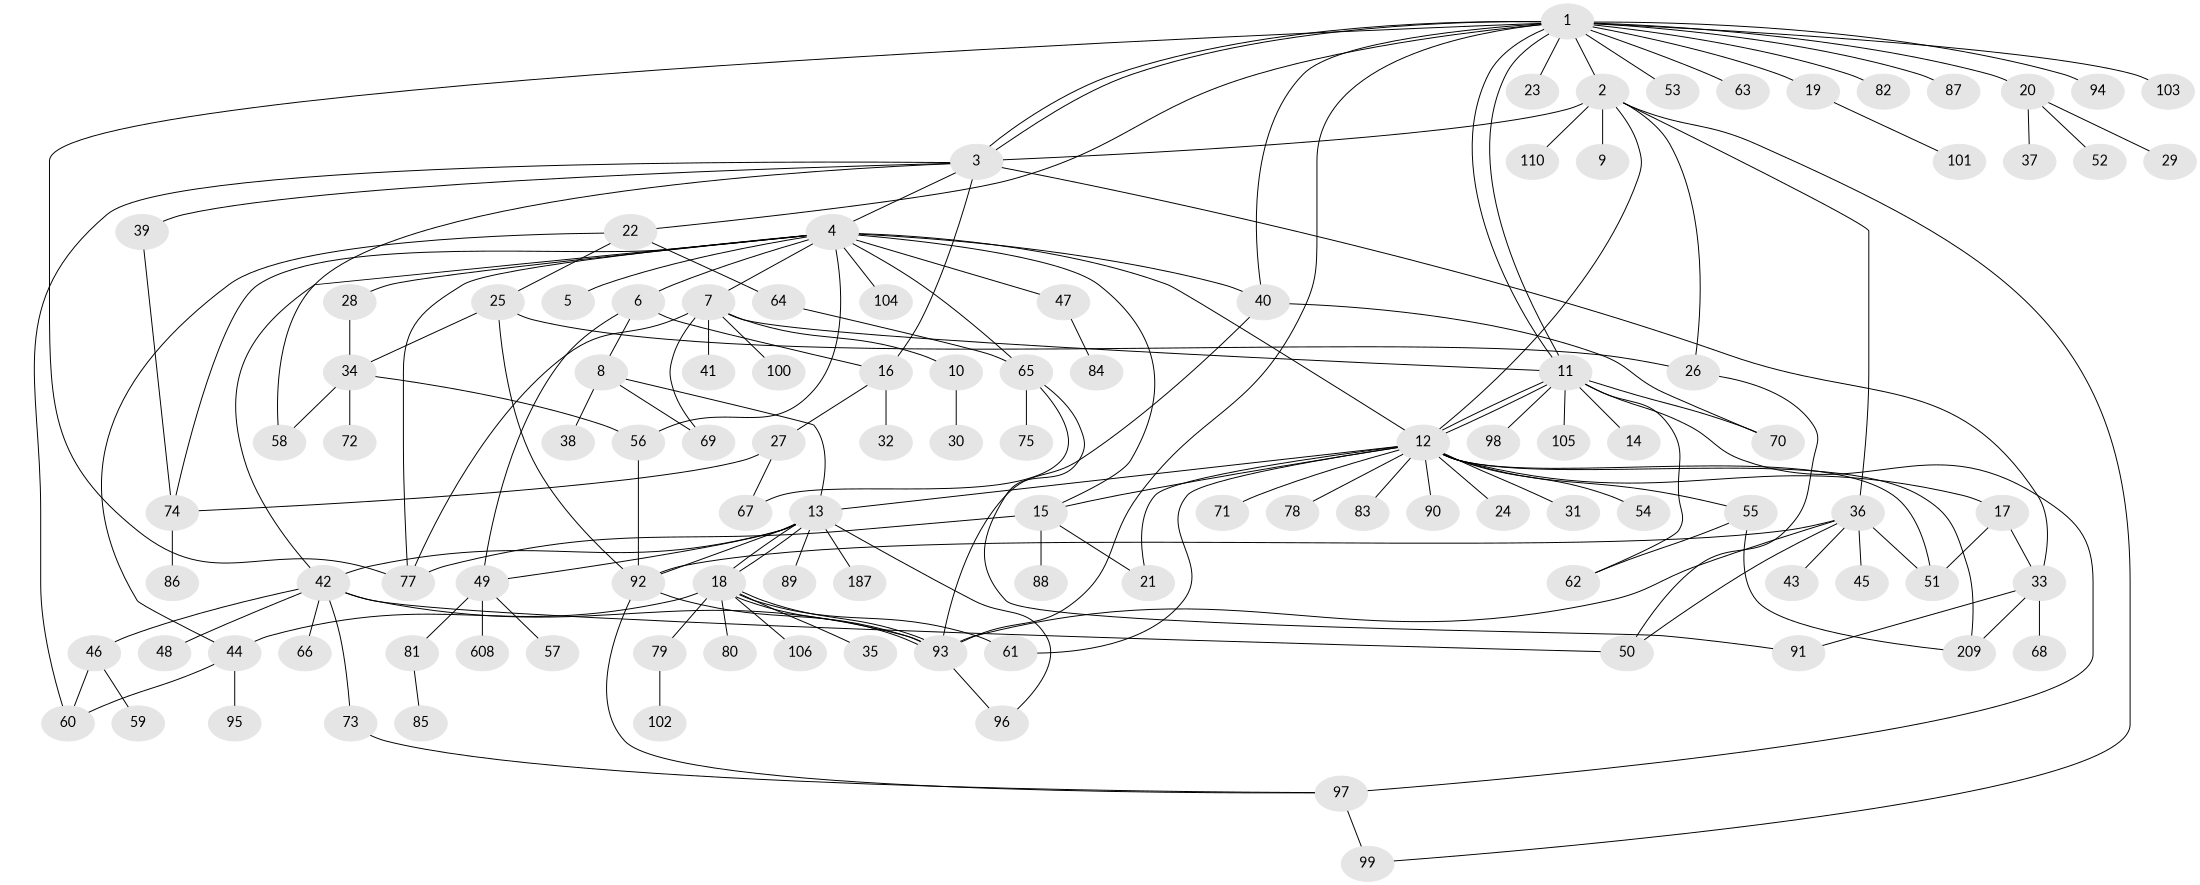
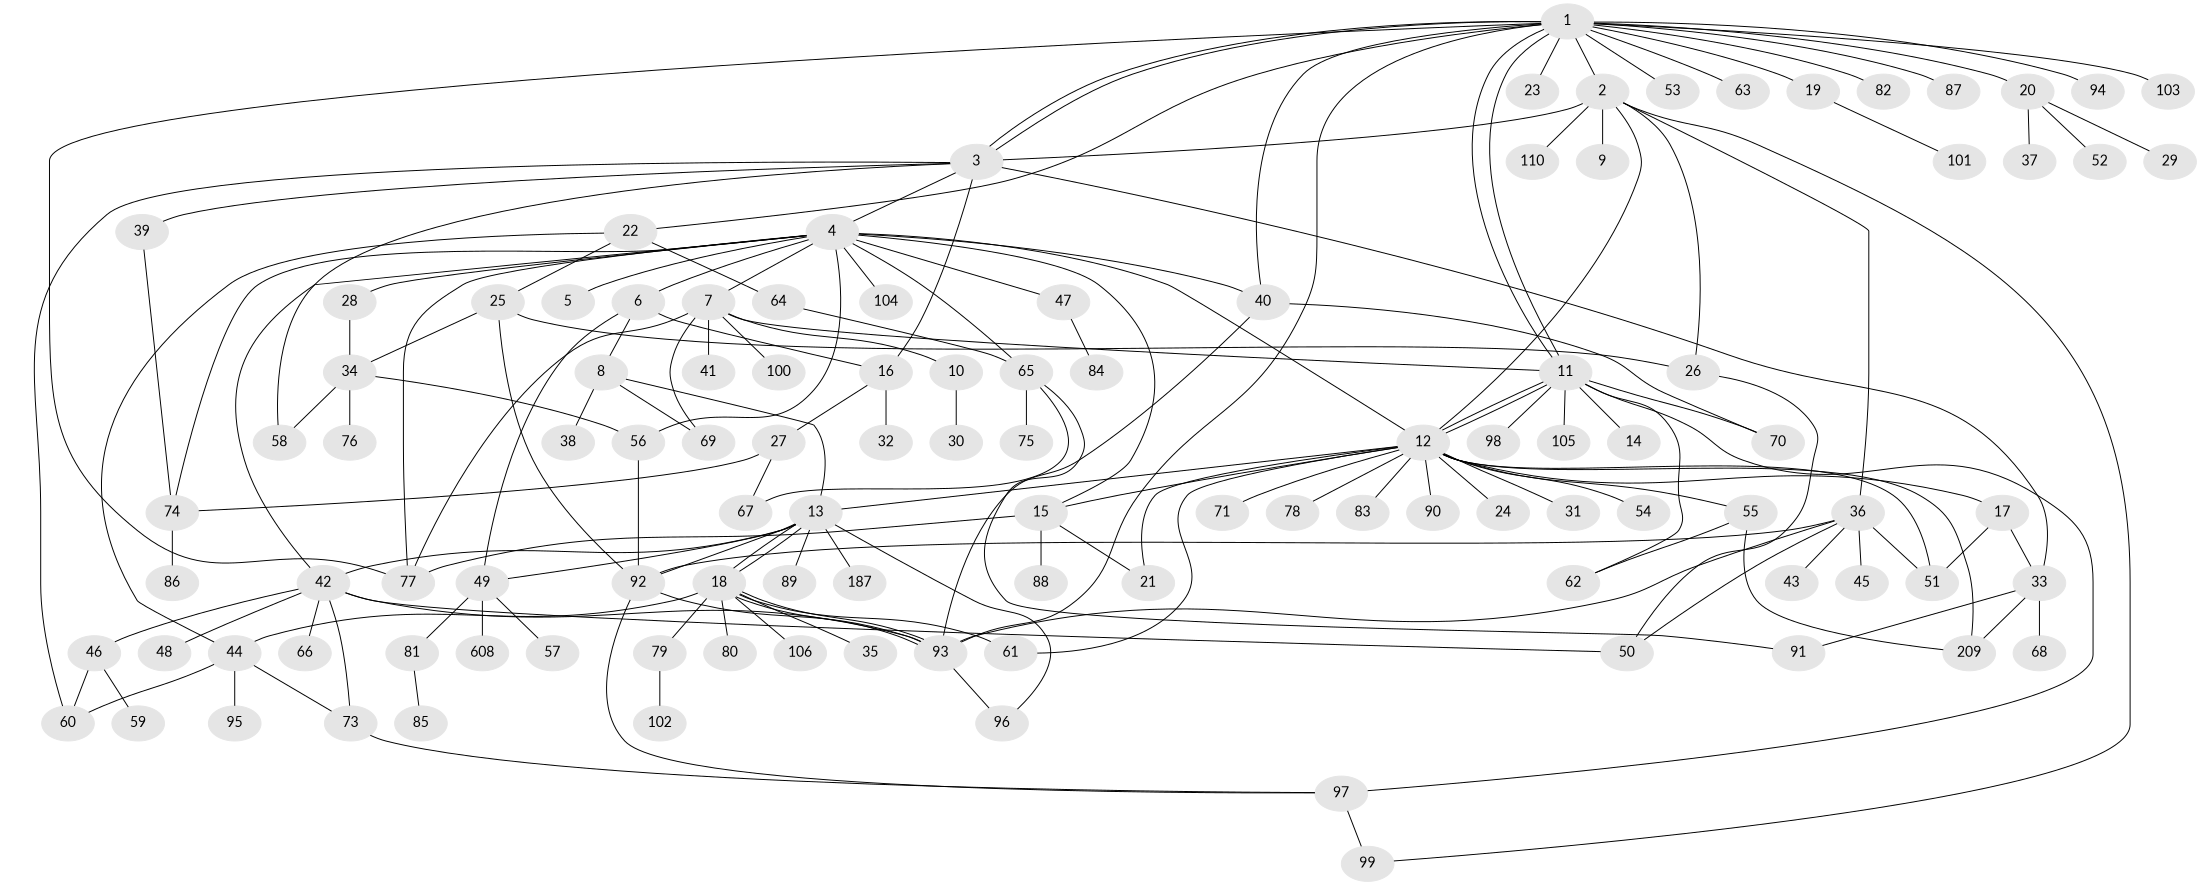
node "72": label "72" -> "76"
edge "44" -- "73": added
